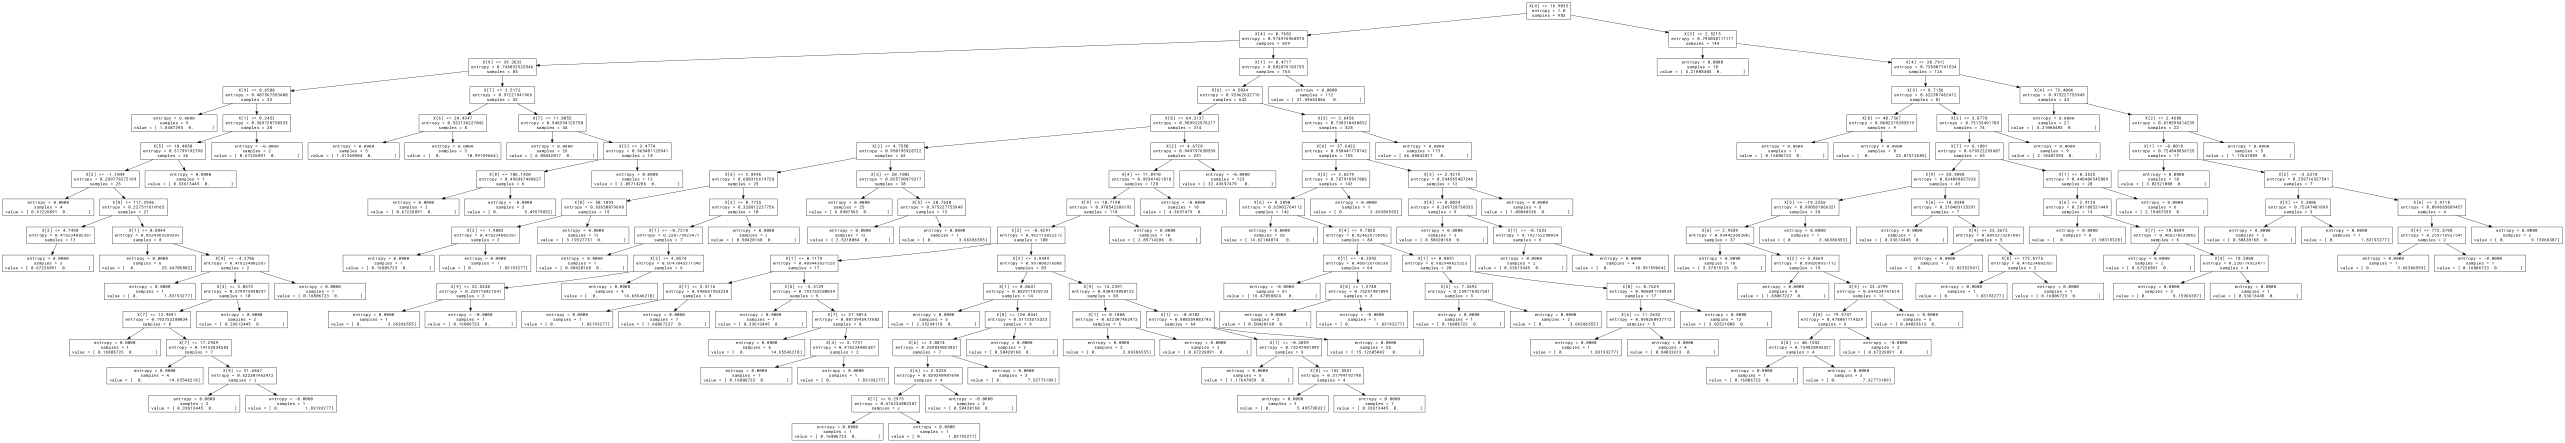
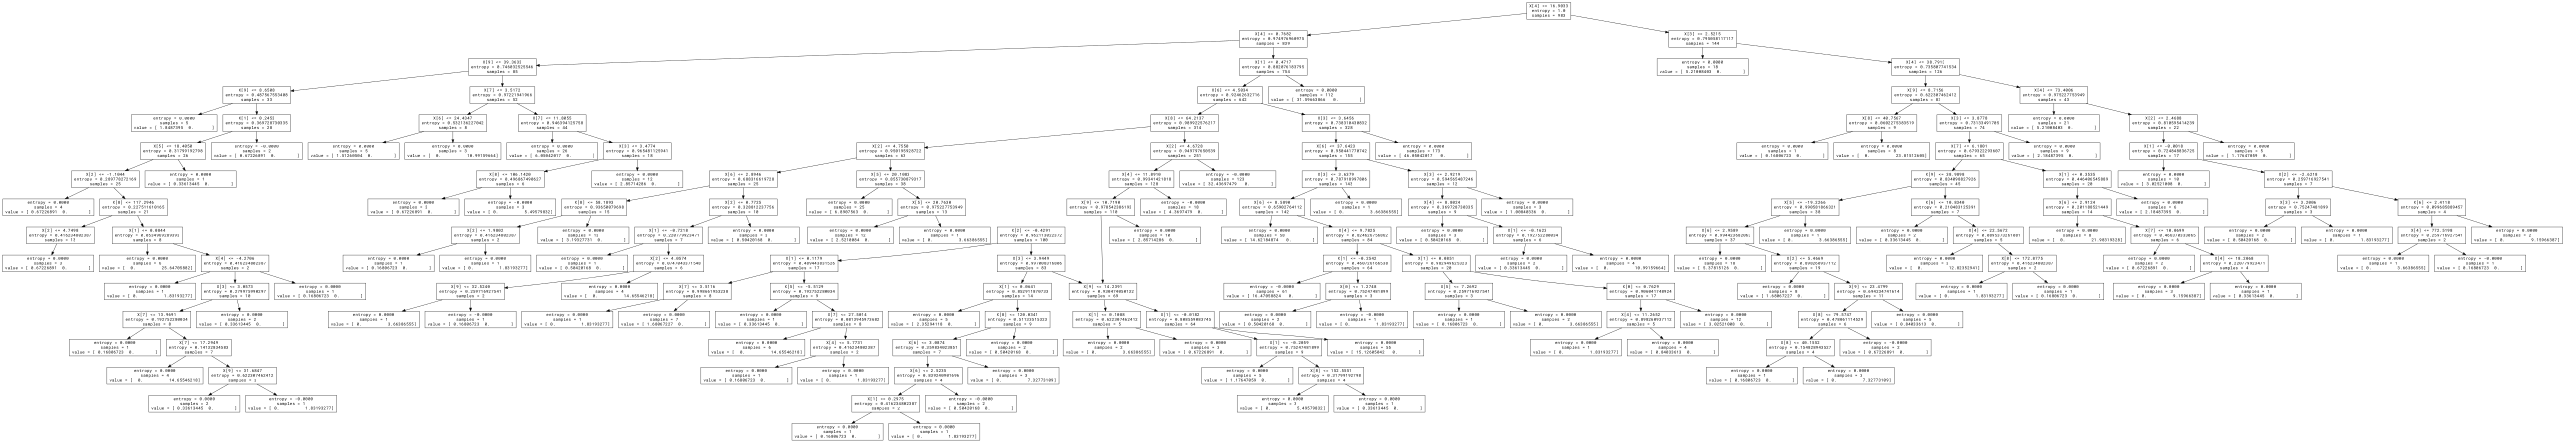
edge "X[9] <= 10.7190 entropy = 0.978542386193 samples = 110" -> "X[2] <= -0.4291 entropy = 0.962113022372 samples = 100": now "X[9] <= 10.7190 entropy = 0.978542386193 samples = 110" -> "X[9] <= 14.2391 entropy = 0.930474050132 samples = 69"
